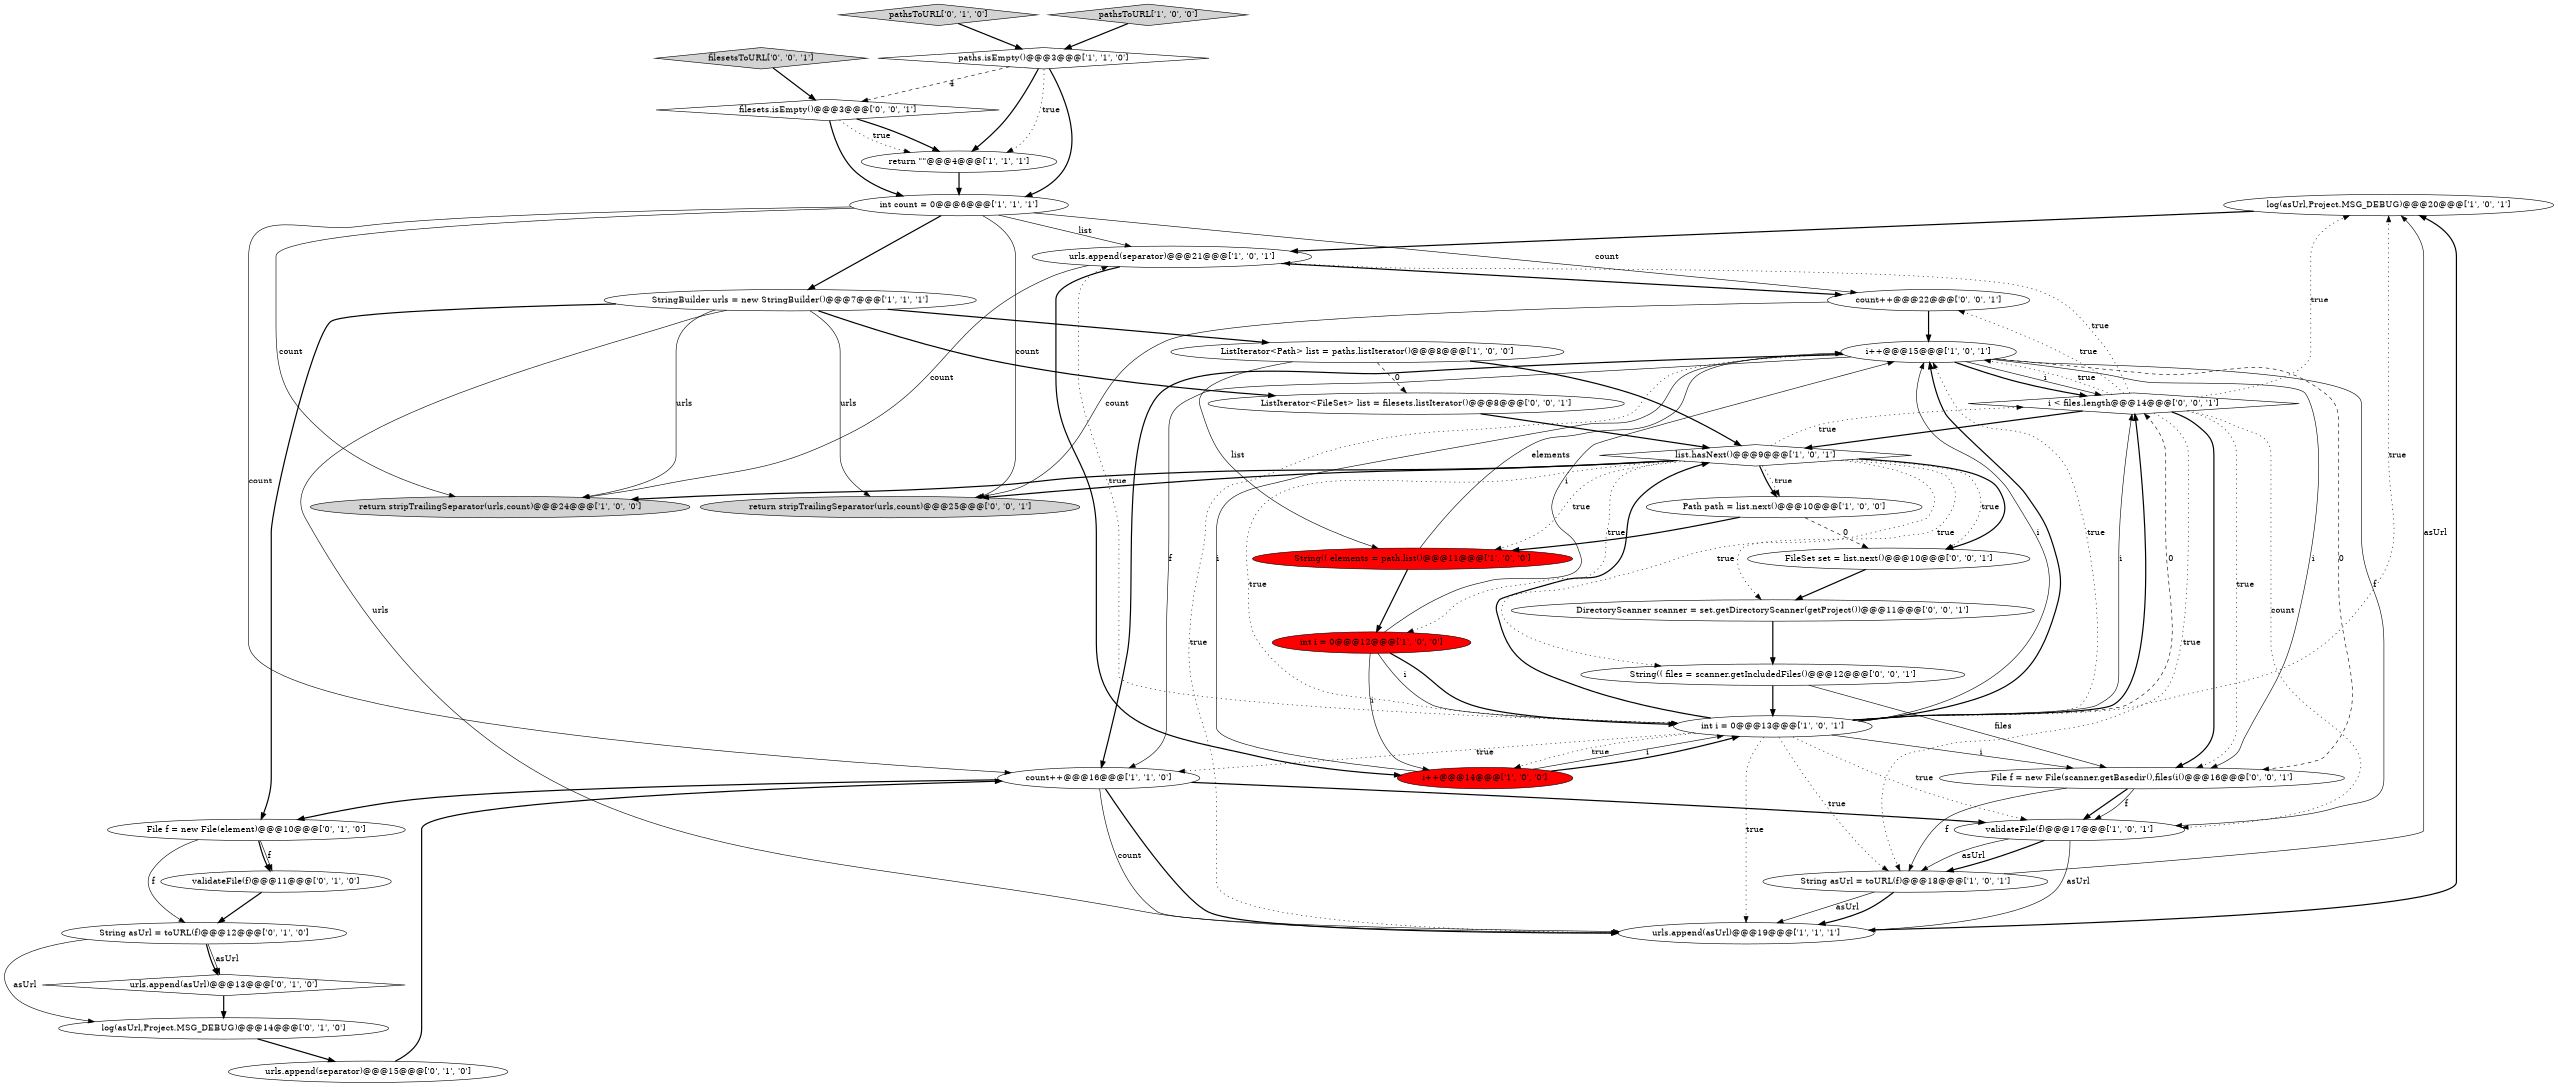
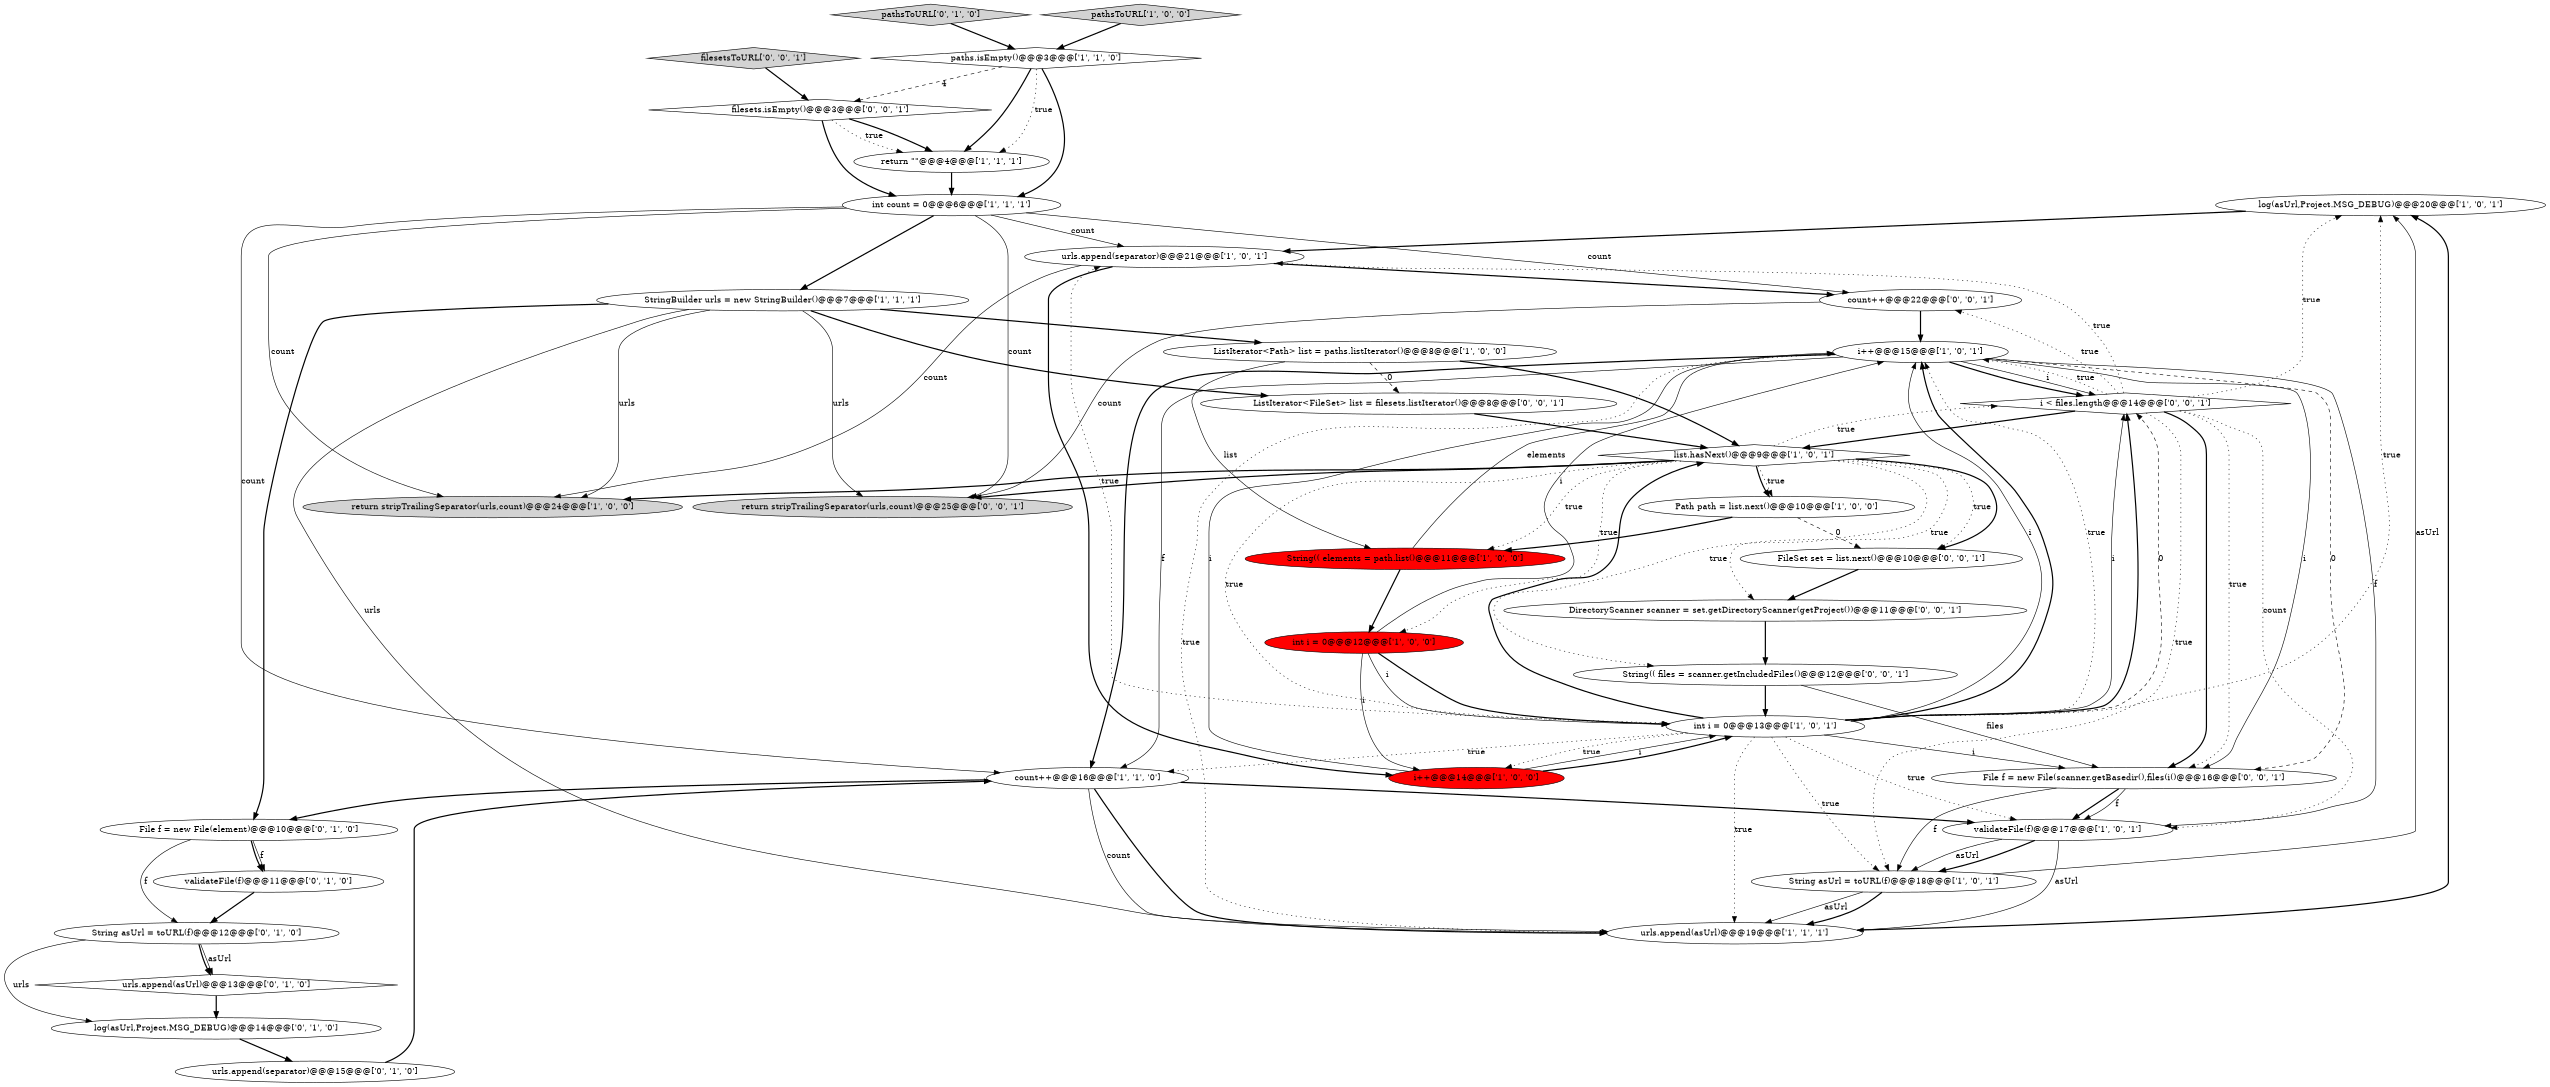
edge "int count = 0@@@6@@@['1', '1', '1']" -> "urls.append(separator)@@@21@@@['1', '0', '1']": label "list" -> "count"
edge "String asUrl = toURL(f)@@@12@@@['0', '1', '0']" -> "log(asUrl,Project.MSG_DEBUG)@@@14@@@['0', '1', '0']": label "asUrl" -> "urls"
